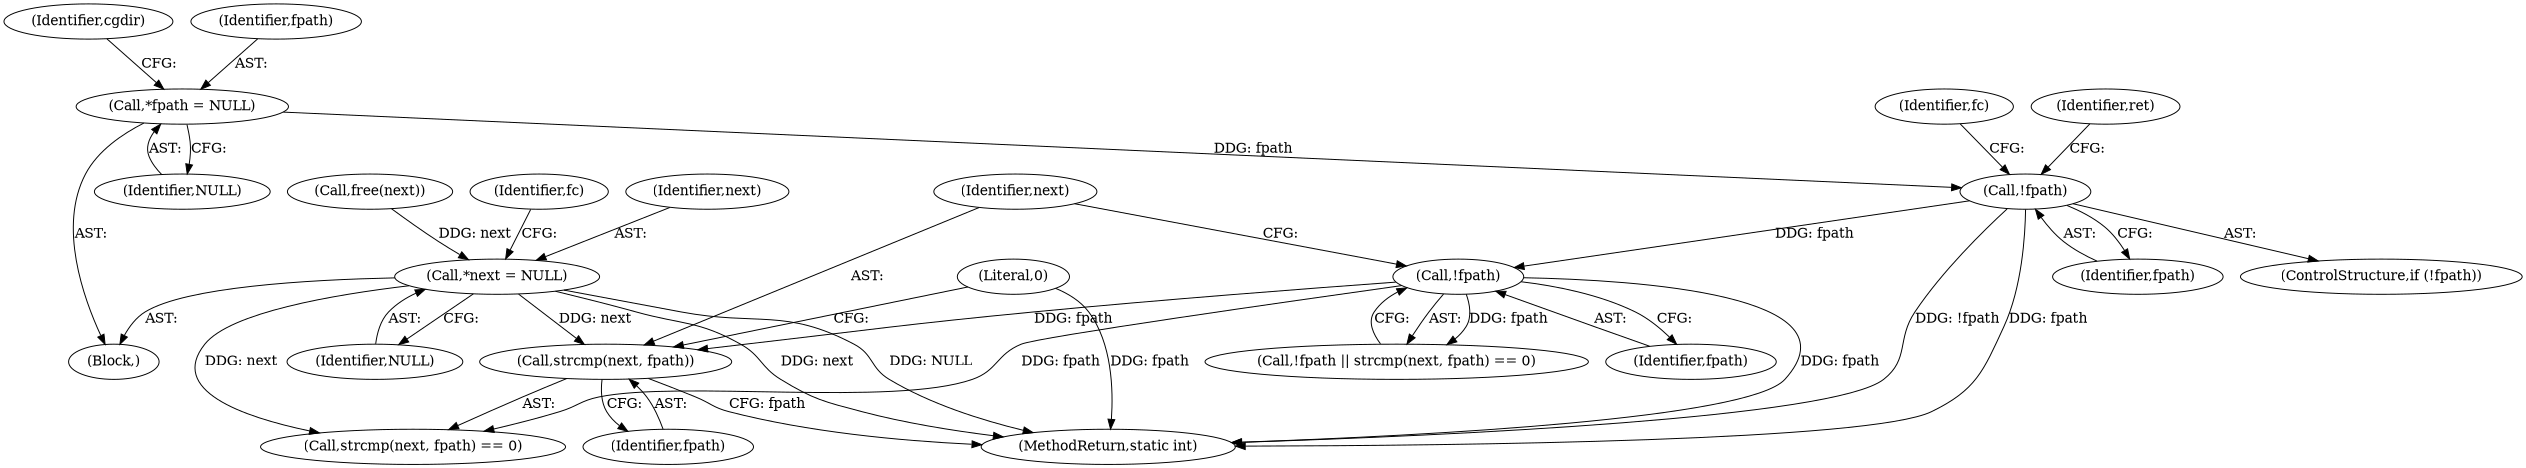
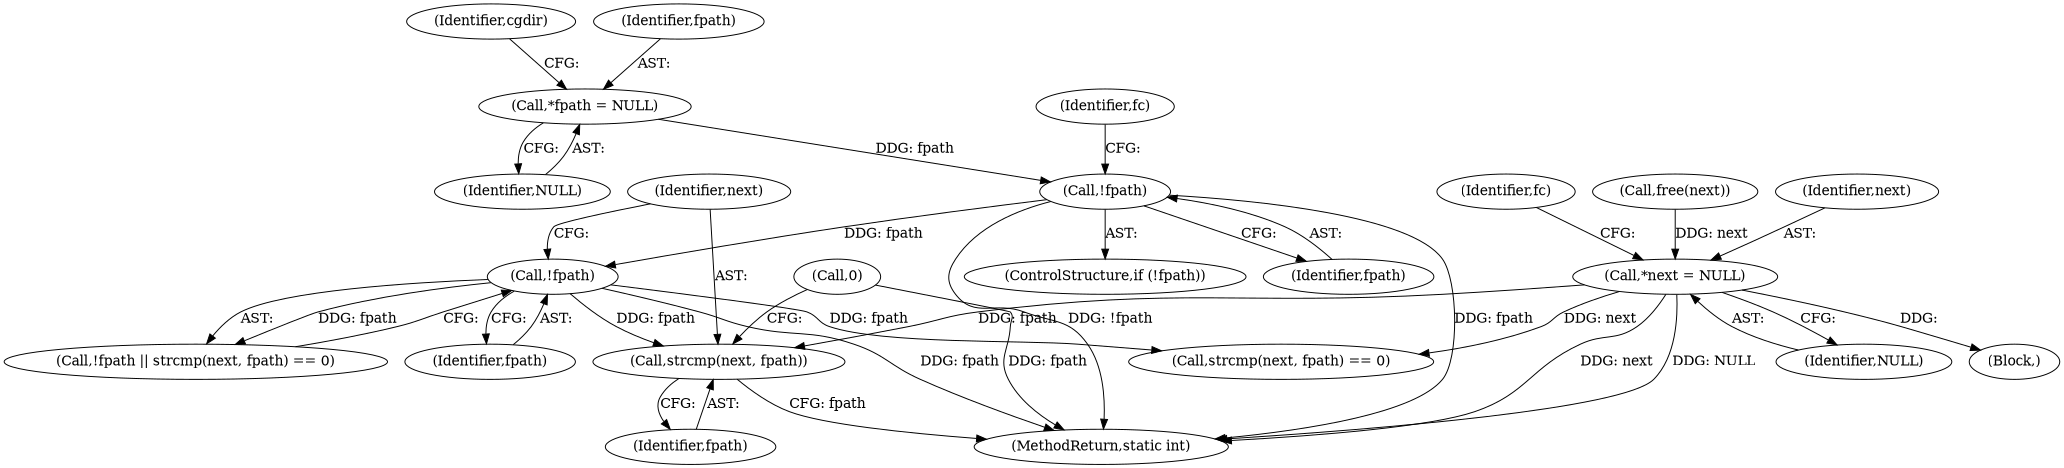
node "(Identifier,ret)": removed
edge "(Call,*fpath = NULL)" -> "(Block,)": removed, label "AST:"
node "(Literal,0)": label "(Literal,0)" -> "(Call,0)"
edge "(Call,*next = NULL)" -> "(Block,)": label "AST: " -> "DDG: "
edge "(Call,*next = NULL)" -> "(Call,strcmp(next, fpath))": label "DDG: next" -> "DDG: fpath"
edge "(Call,strcmp(next, fpath))" -> "(Call,strcmp(next, fpath) == 0)": removed, label "AST:"
